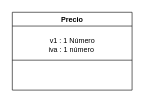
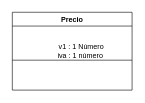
node "v1 : 1 Número iva : 1 número": moved (72, 45) -> (81, 51)
